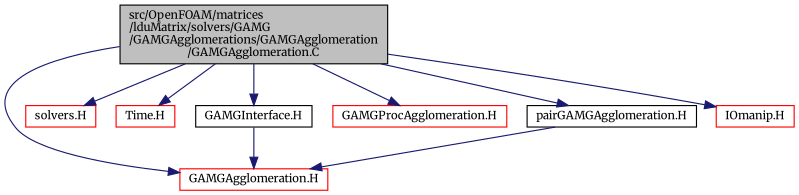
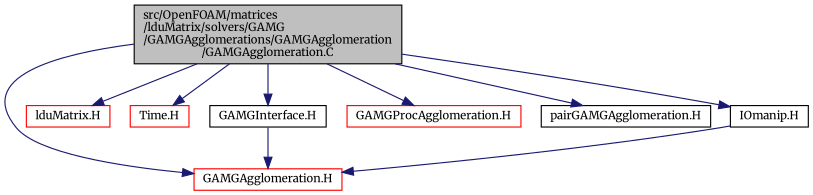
node "solvers.H": label "solvers.H" -> "lduMatrix.H"
node "IOmanip.H": color red -> black
edge "pairGAMGAgglomeration.H" -> "GAMGAgglomeration.H": now "IOmanip.H" -> "GAMGAgglomeration.H"
